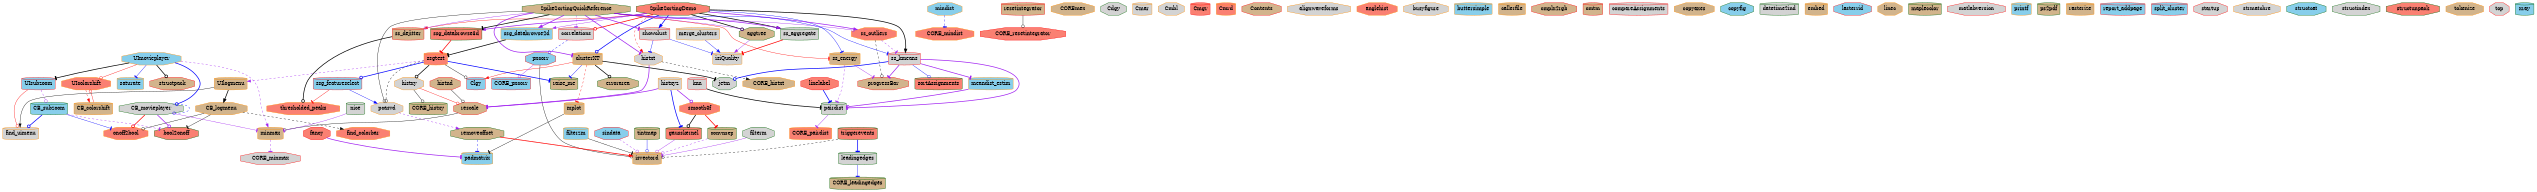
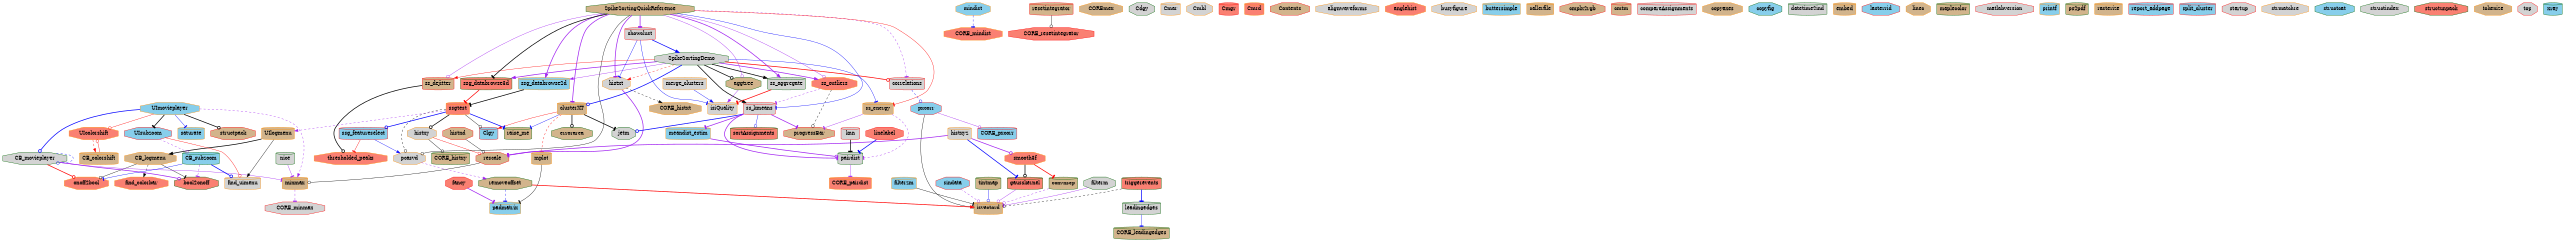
node "SpikeSortingDemo": fillcolor salmon -> lightgrey
edge "SpikeSortingDemo" -> "showclust": reversed
node "UIsubzoom": shape cylinder -> octagon
